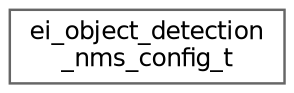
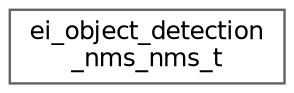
node "ei_object_detection _nms_config_t": label "ei_object_detection _nms_config_t" -> "ei_object_detection _nms_nms_t"
